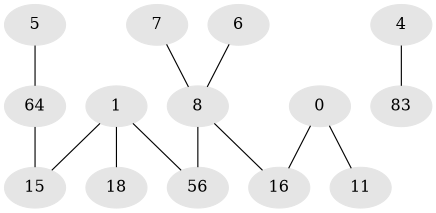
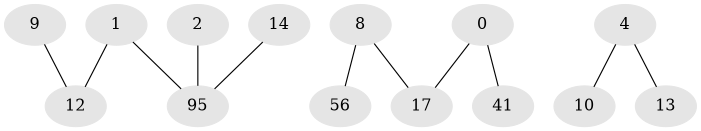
node "5": removed
node "9": added
node "7": removed
node "2": added
node "6": removed
node "64": label "64" -> "14"
node "83": label "83" -> "13"
node "10": added
edge "1" -- "56": removed
node "15": label "15" -> "95"
node "18": label "18" -> "12"
node "16": label "16" -> "17"
node "11": label "11" -> "41"
